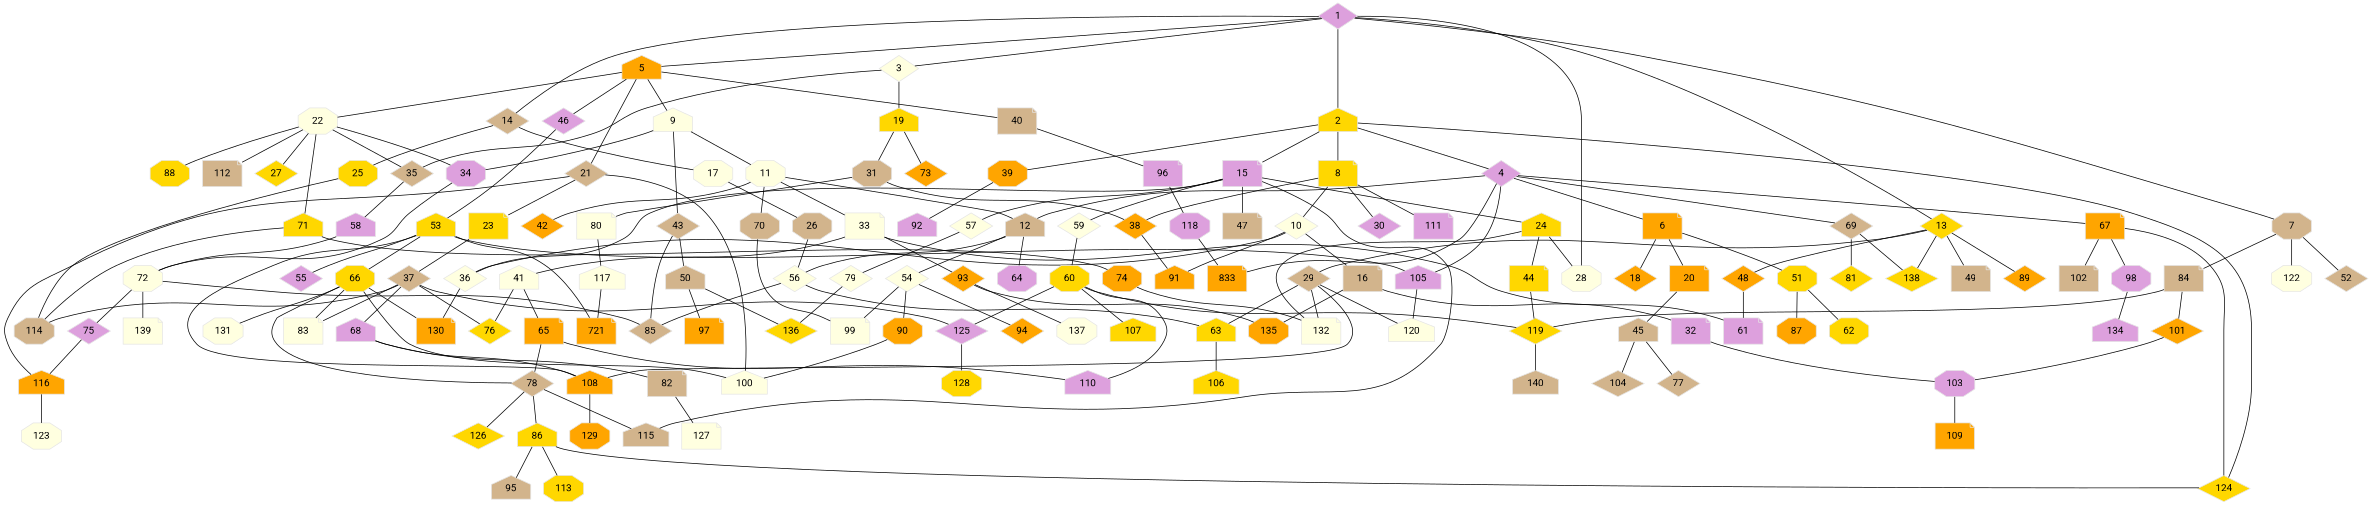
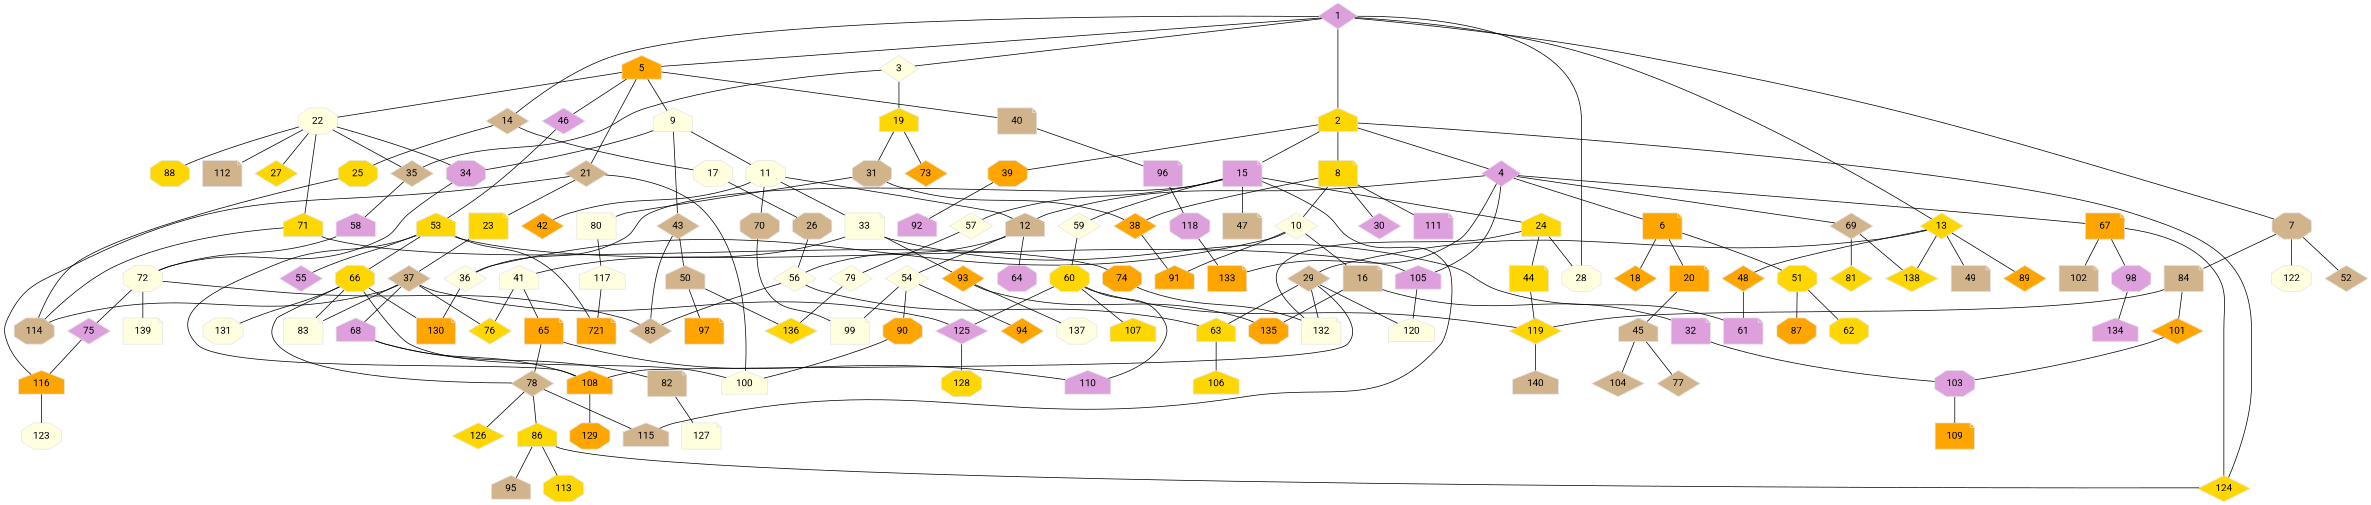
node "833": label "833" -> "133"
